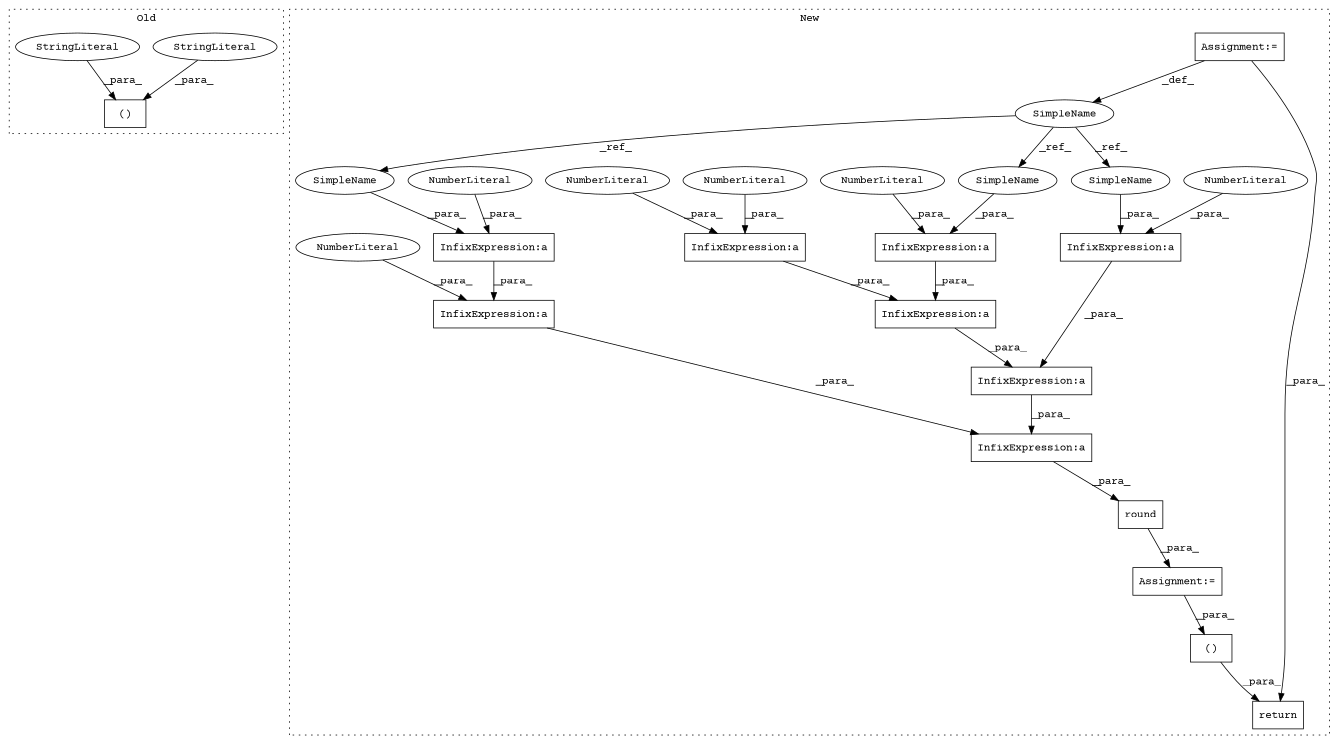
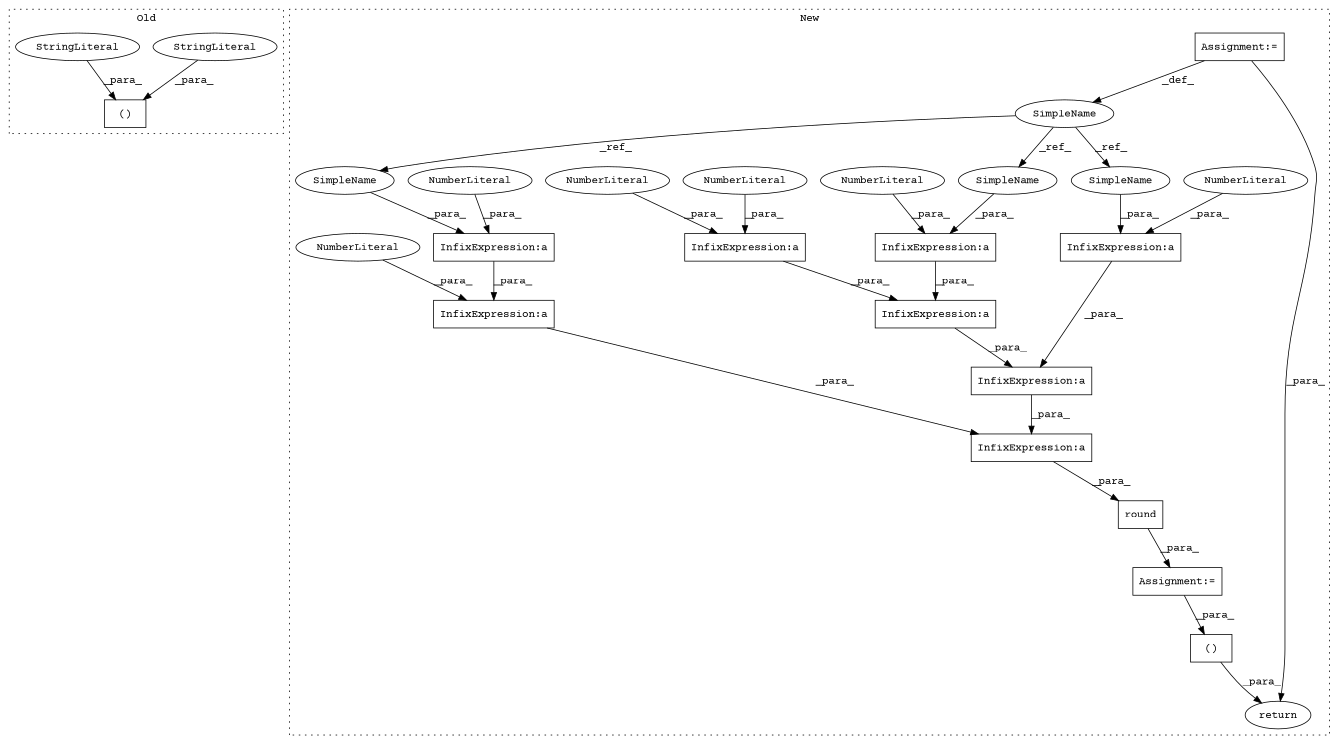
node "return": shape box -> ellipse
